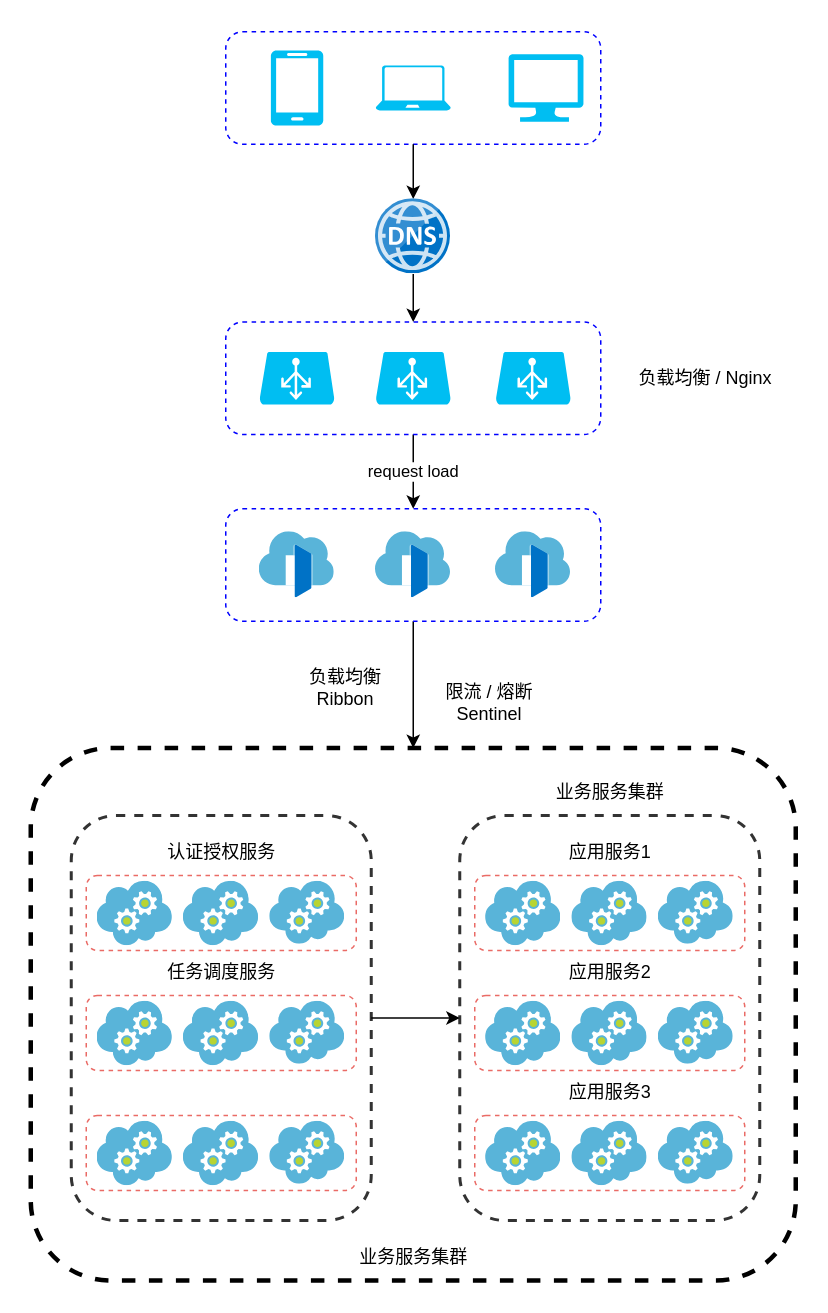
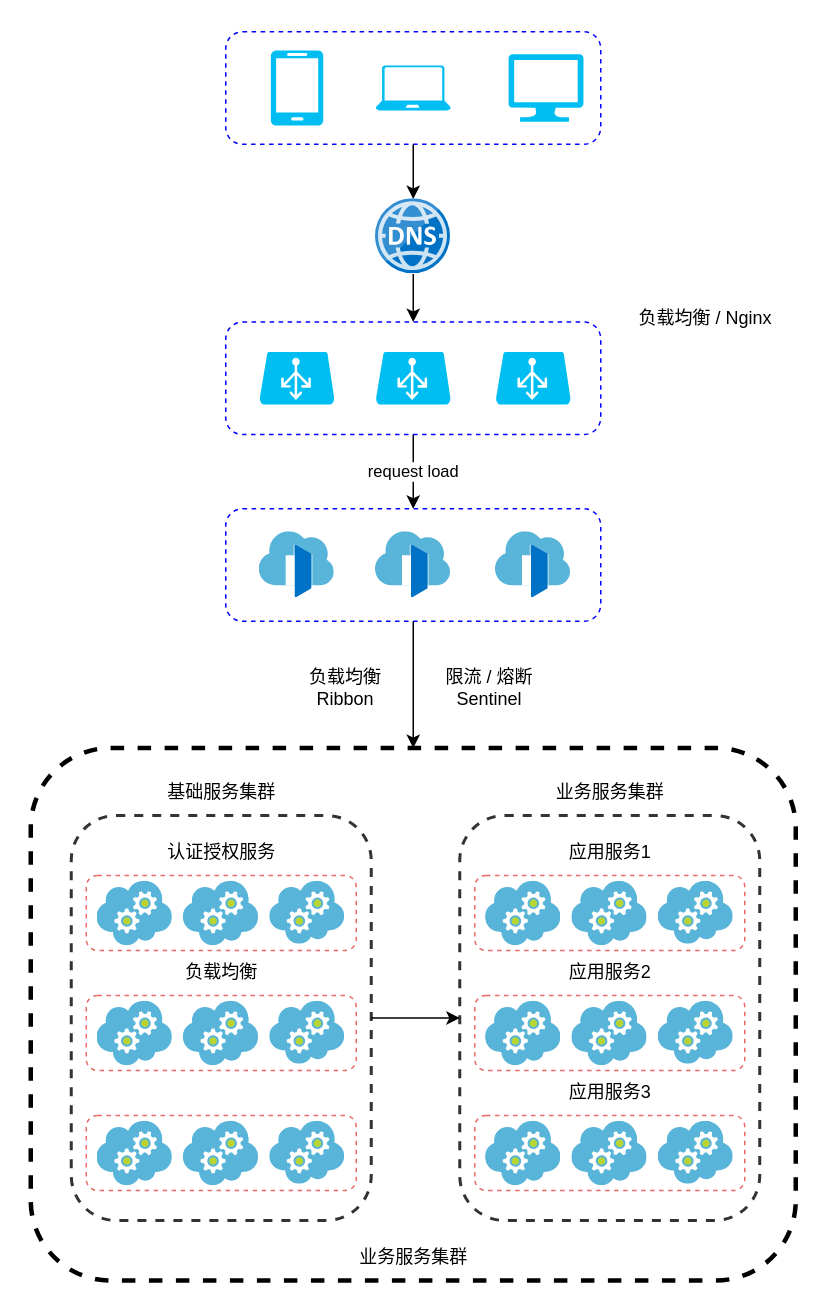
node "负载均衡 / Nginx": moved (706, 378) -> (706, 318)
node "限流 / 熔断 Sentinel": moved (489, 703) -> (489, 688)
node "基础服务集群": added
node "任务调度服务": label "任务调度服务" -> "负载均衡"
